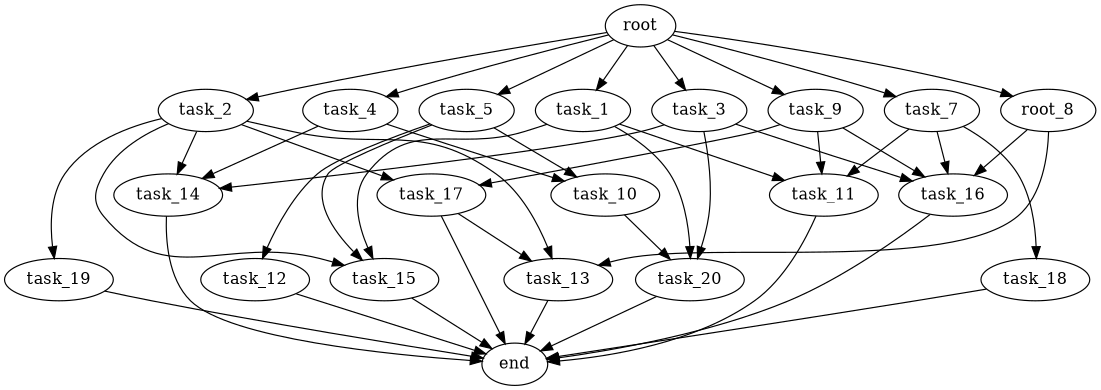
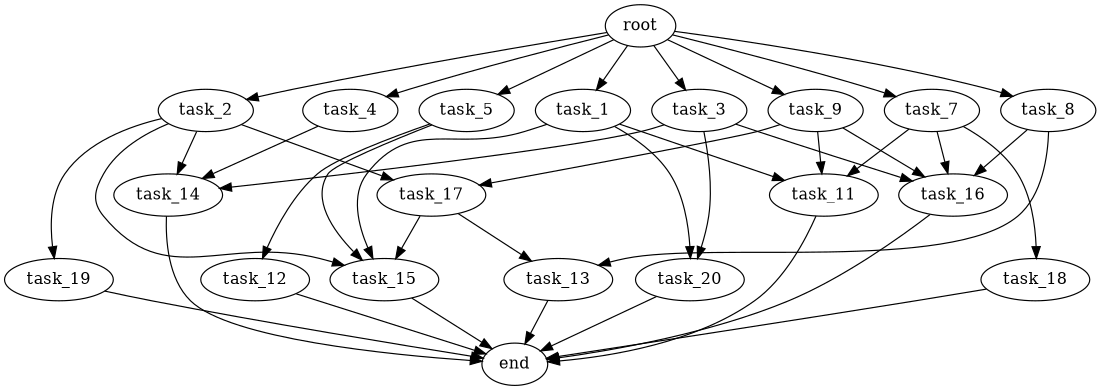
node "root_8": label "root_8" -> "task_8"
edge "task_2" -> "task_13": removed
node "task_10": removed
edge "task_17" -> "end": now "task_17" -> "task_15"
